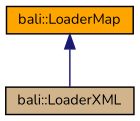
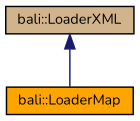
edge "bali::LoaderXML" -> "bali::LoaderMap": reversed
